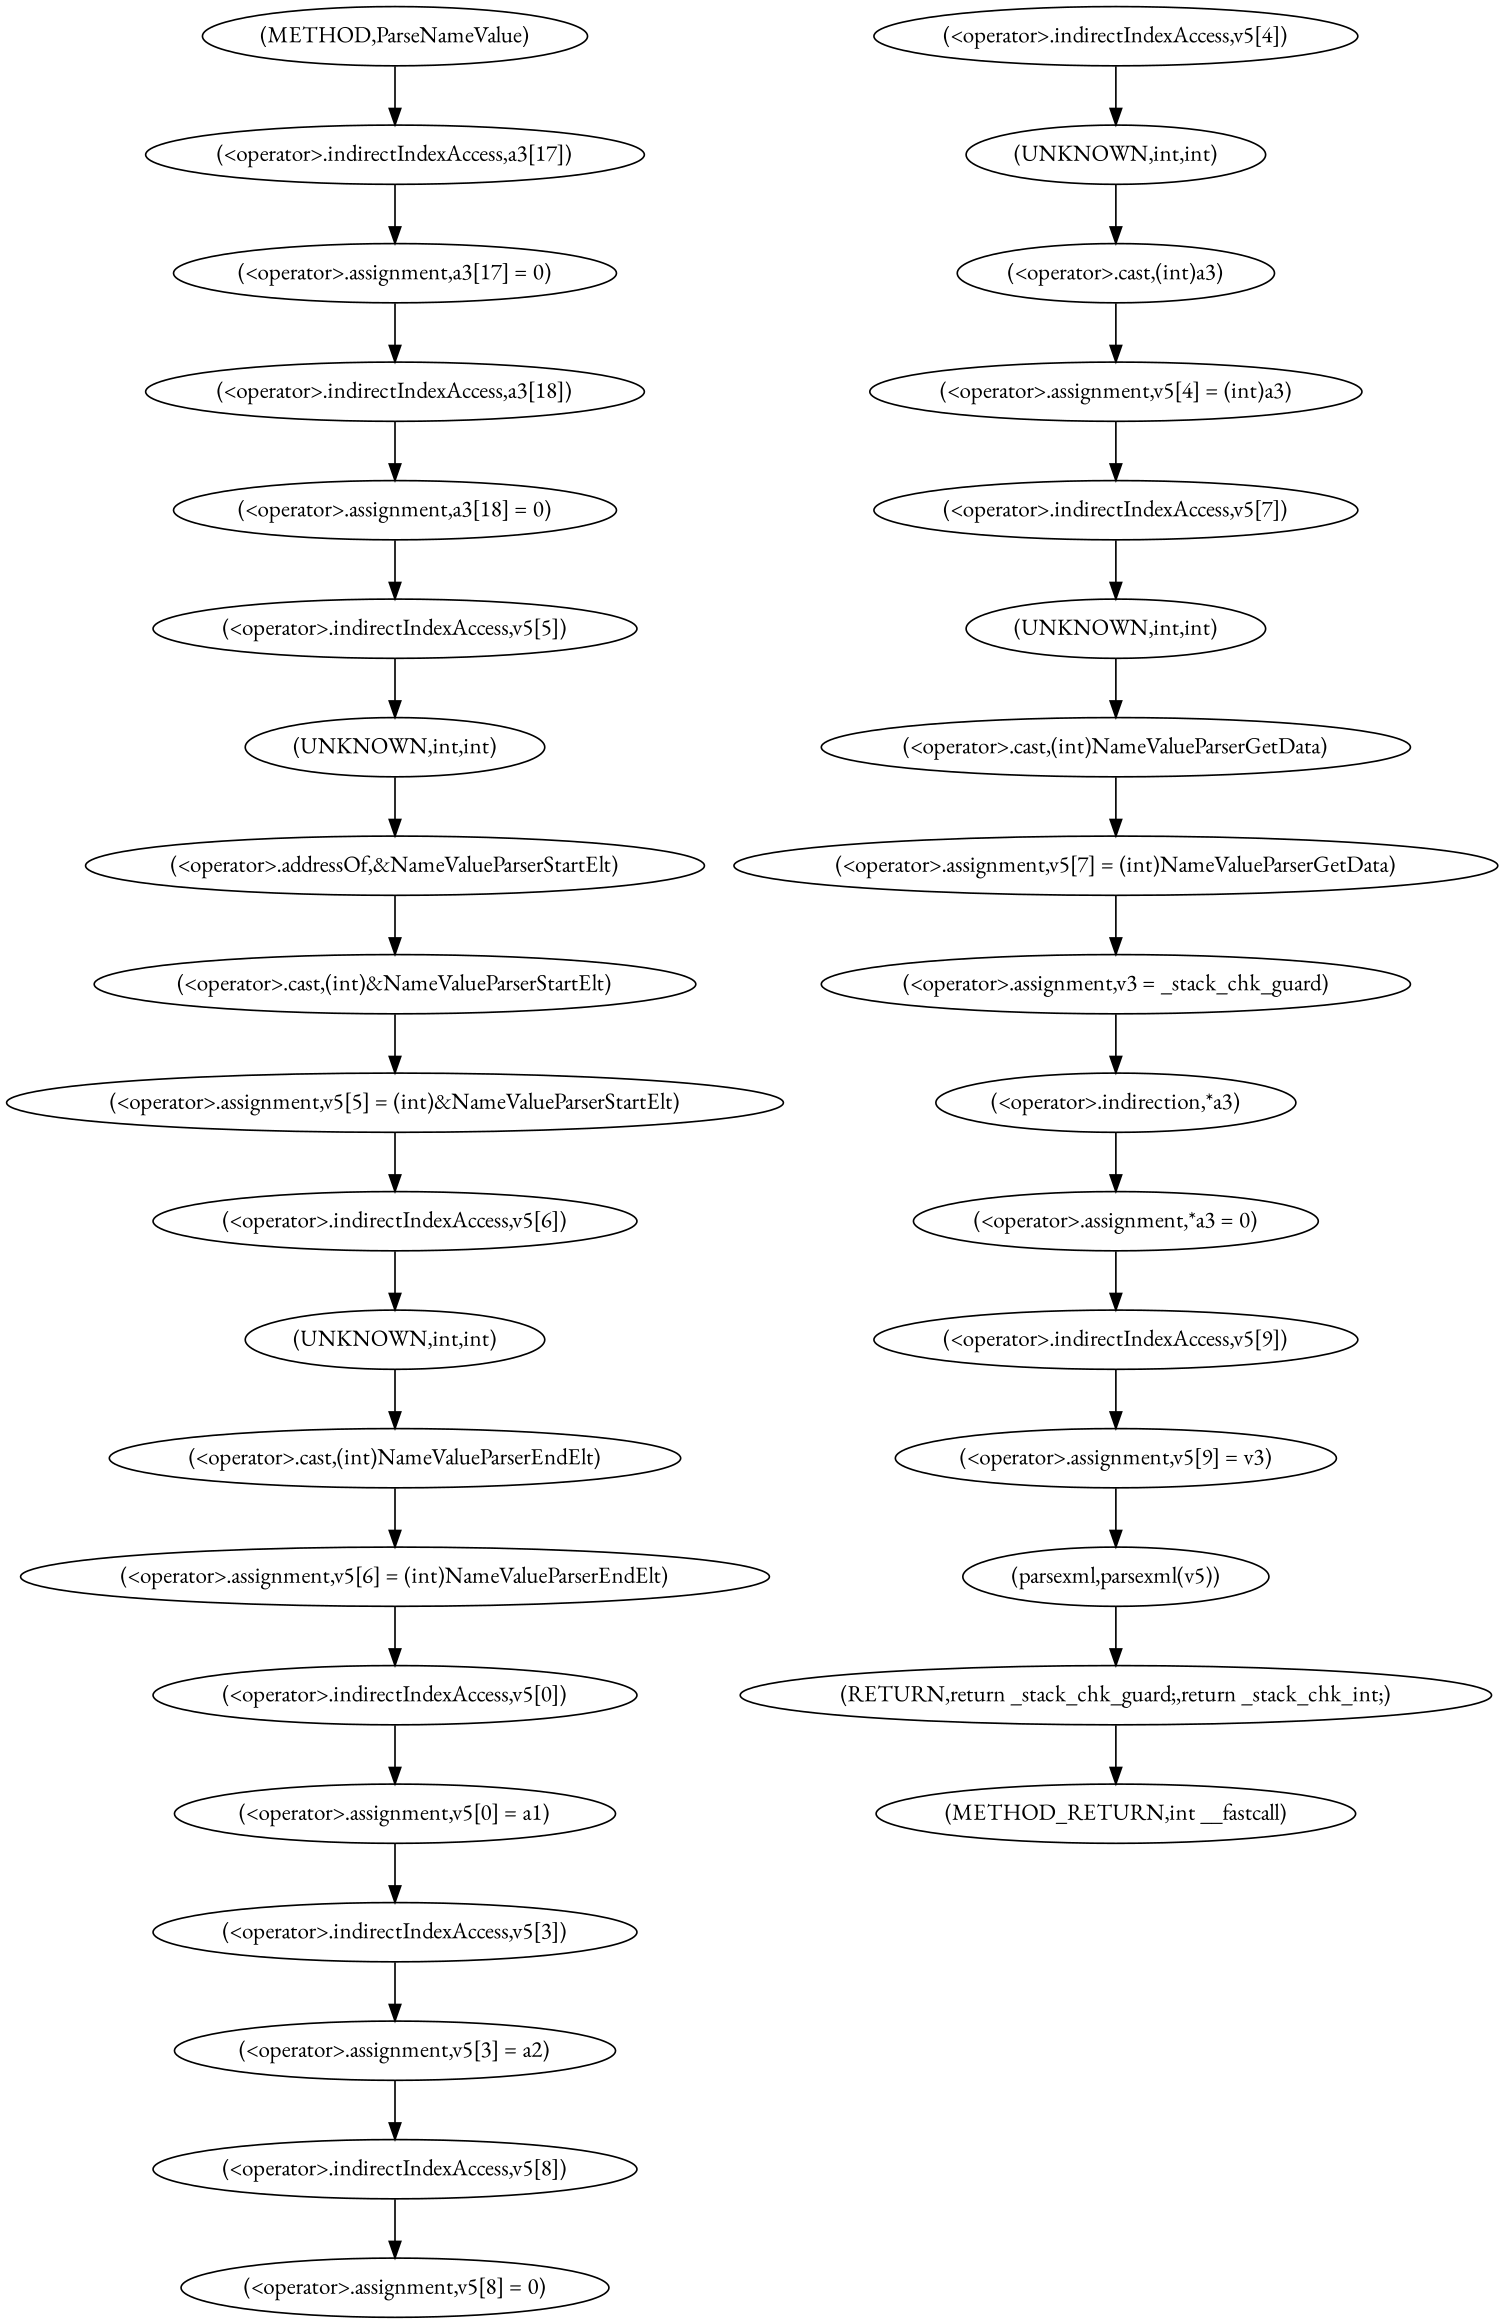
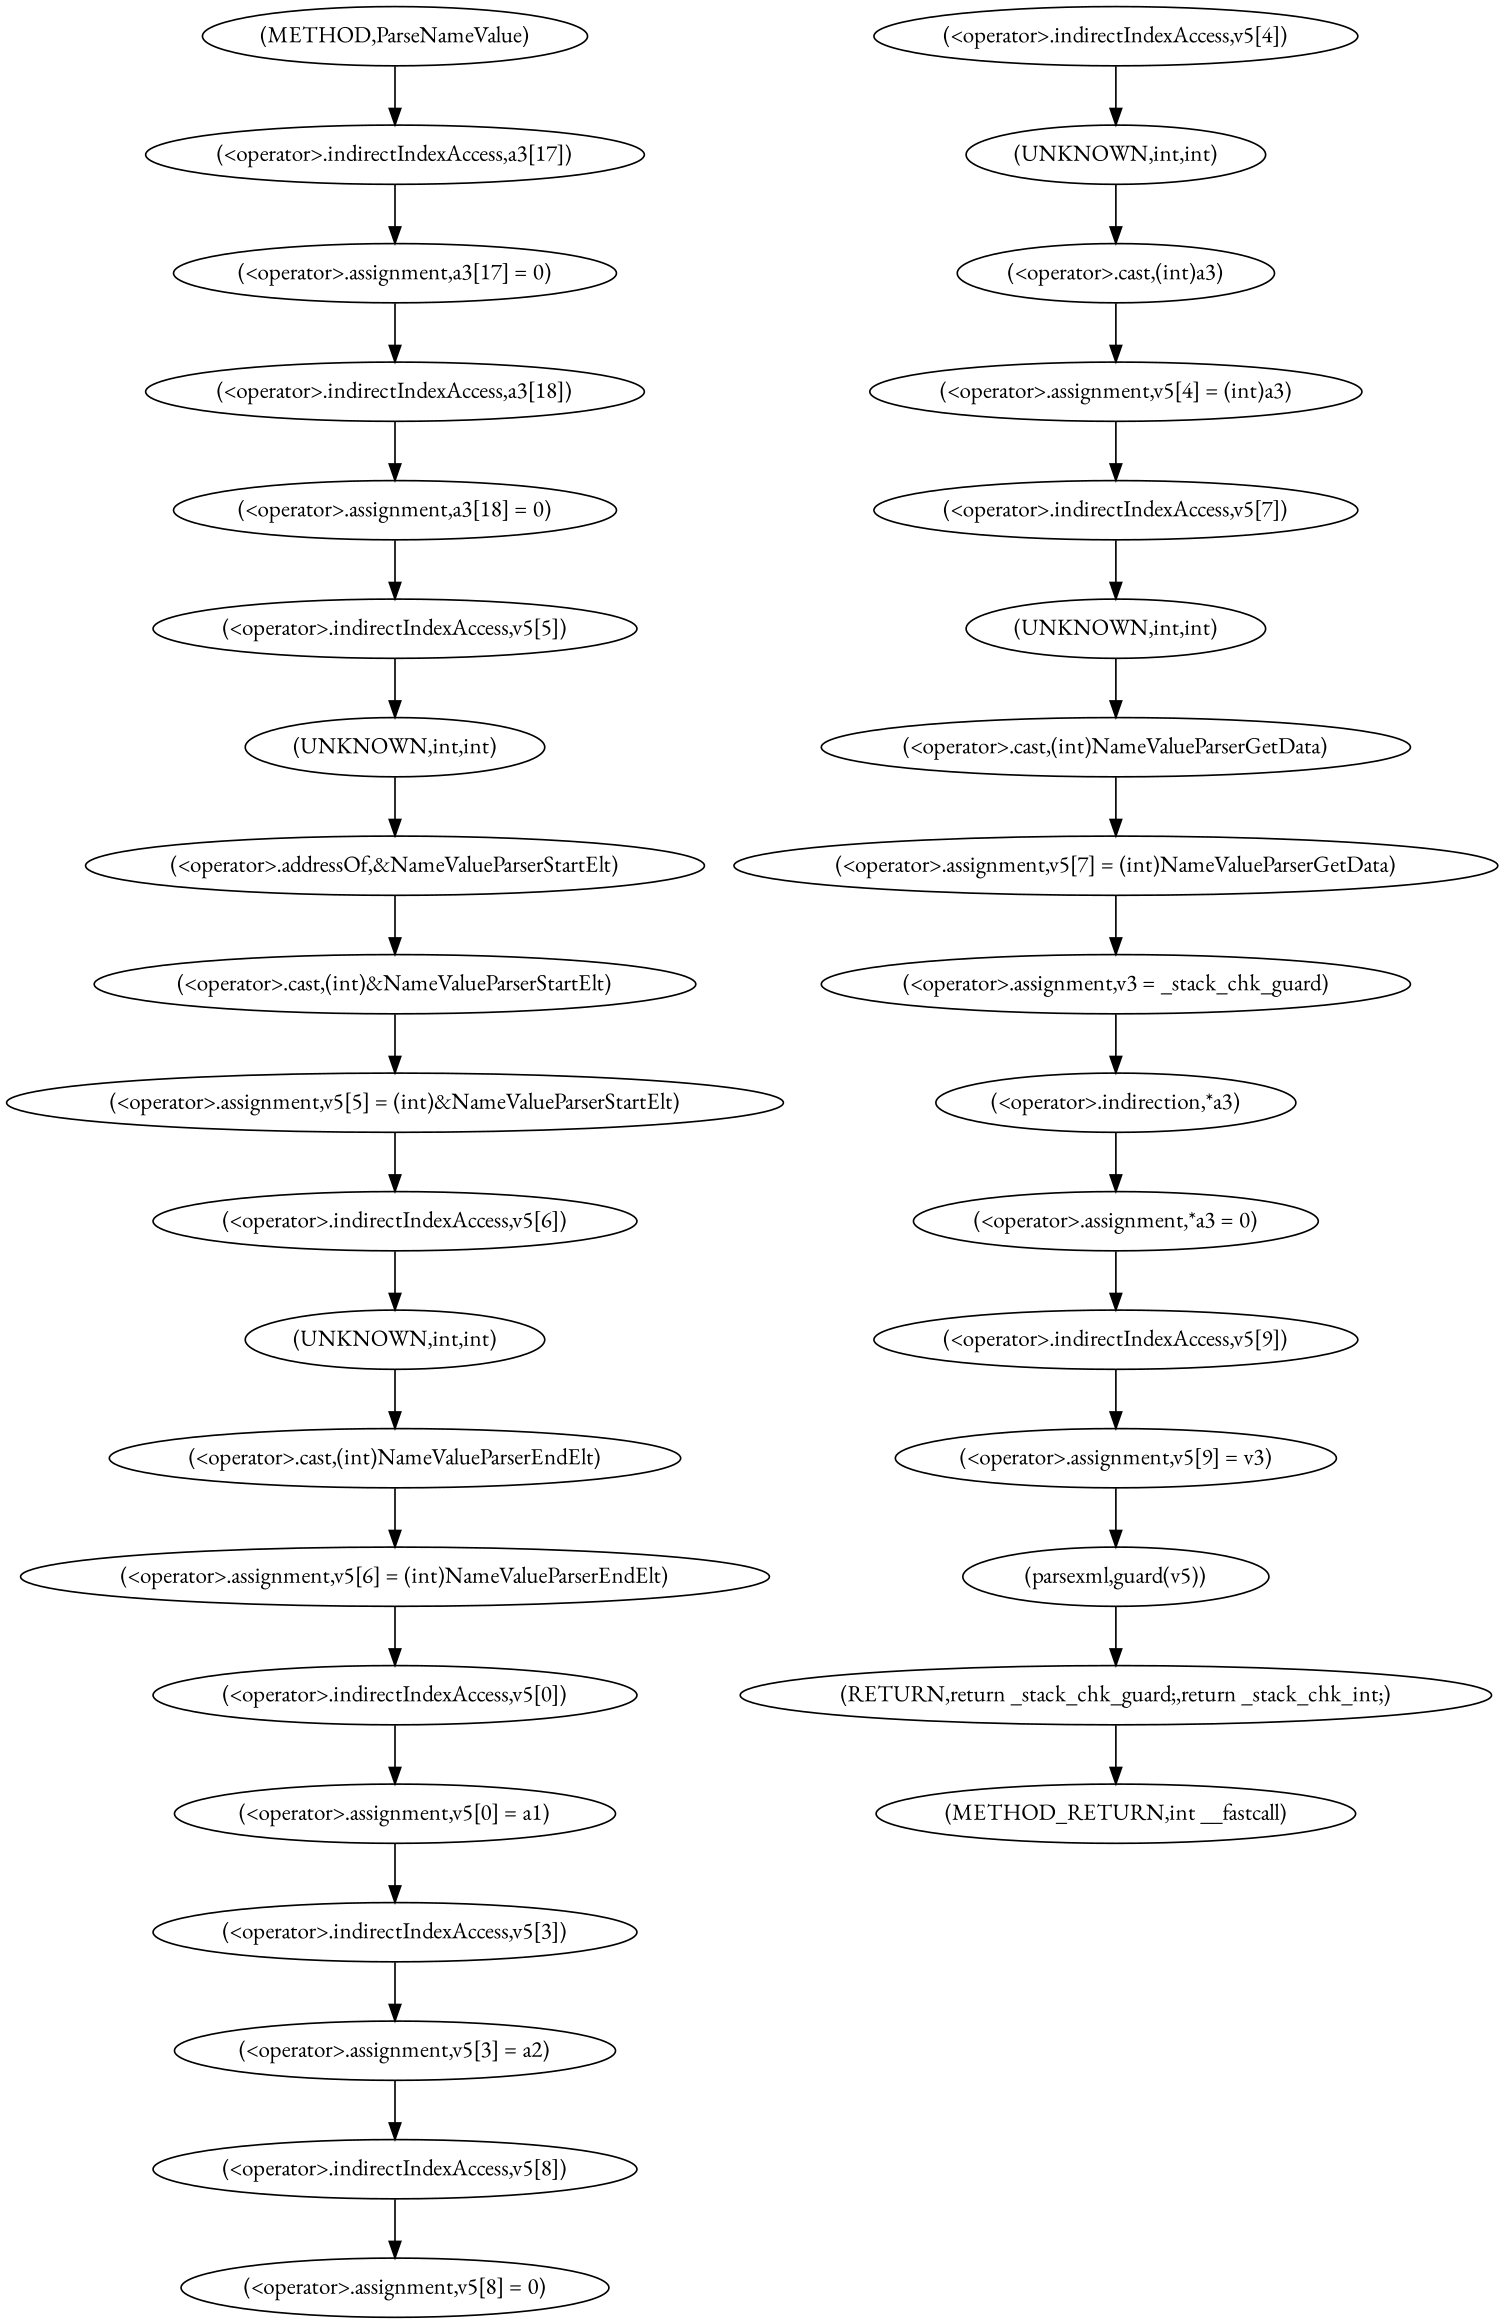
node "(parsexml,parsexml(v5))": label "(parsexml,parsexml(v5))" -> "(parsexml,guard(v5))"
